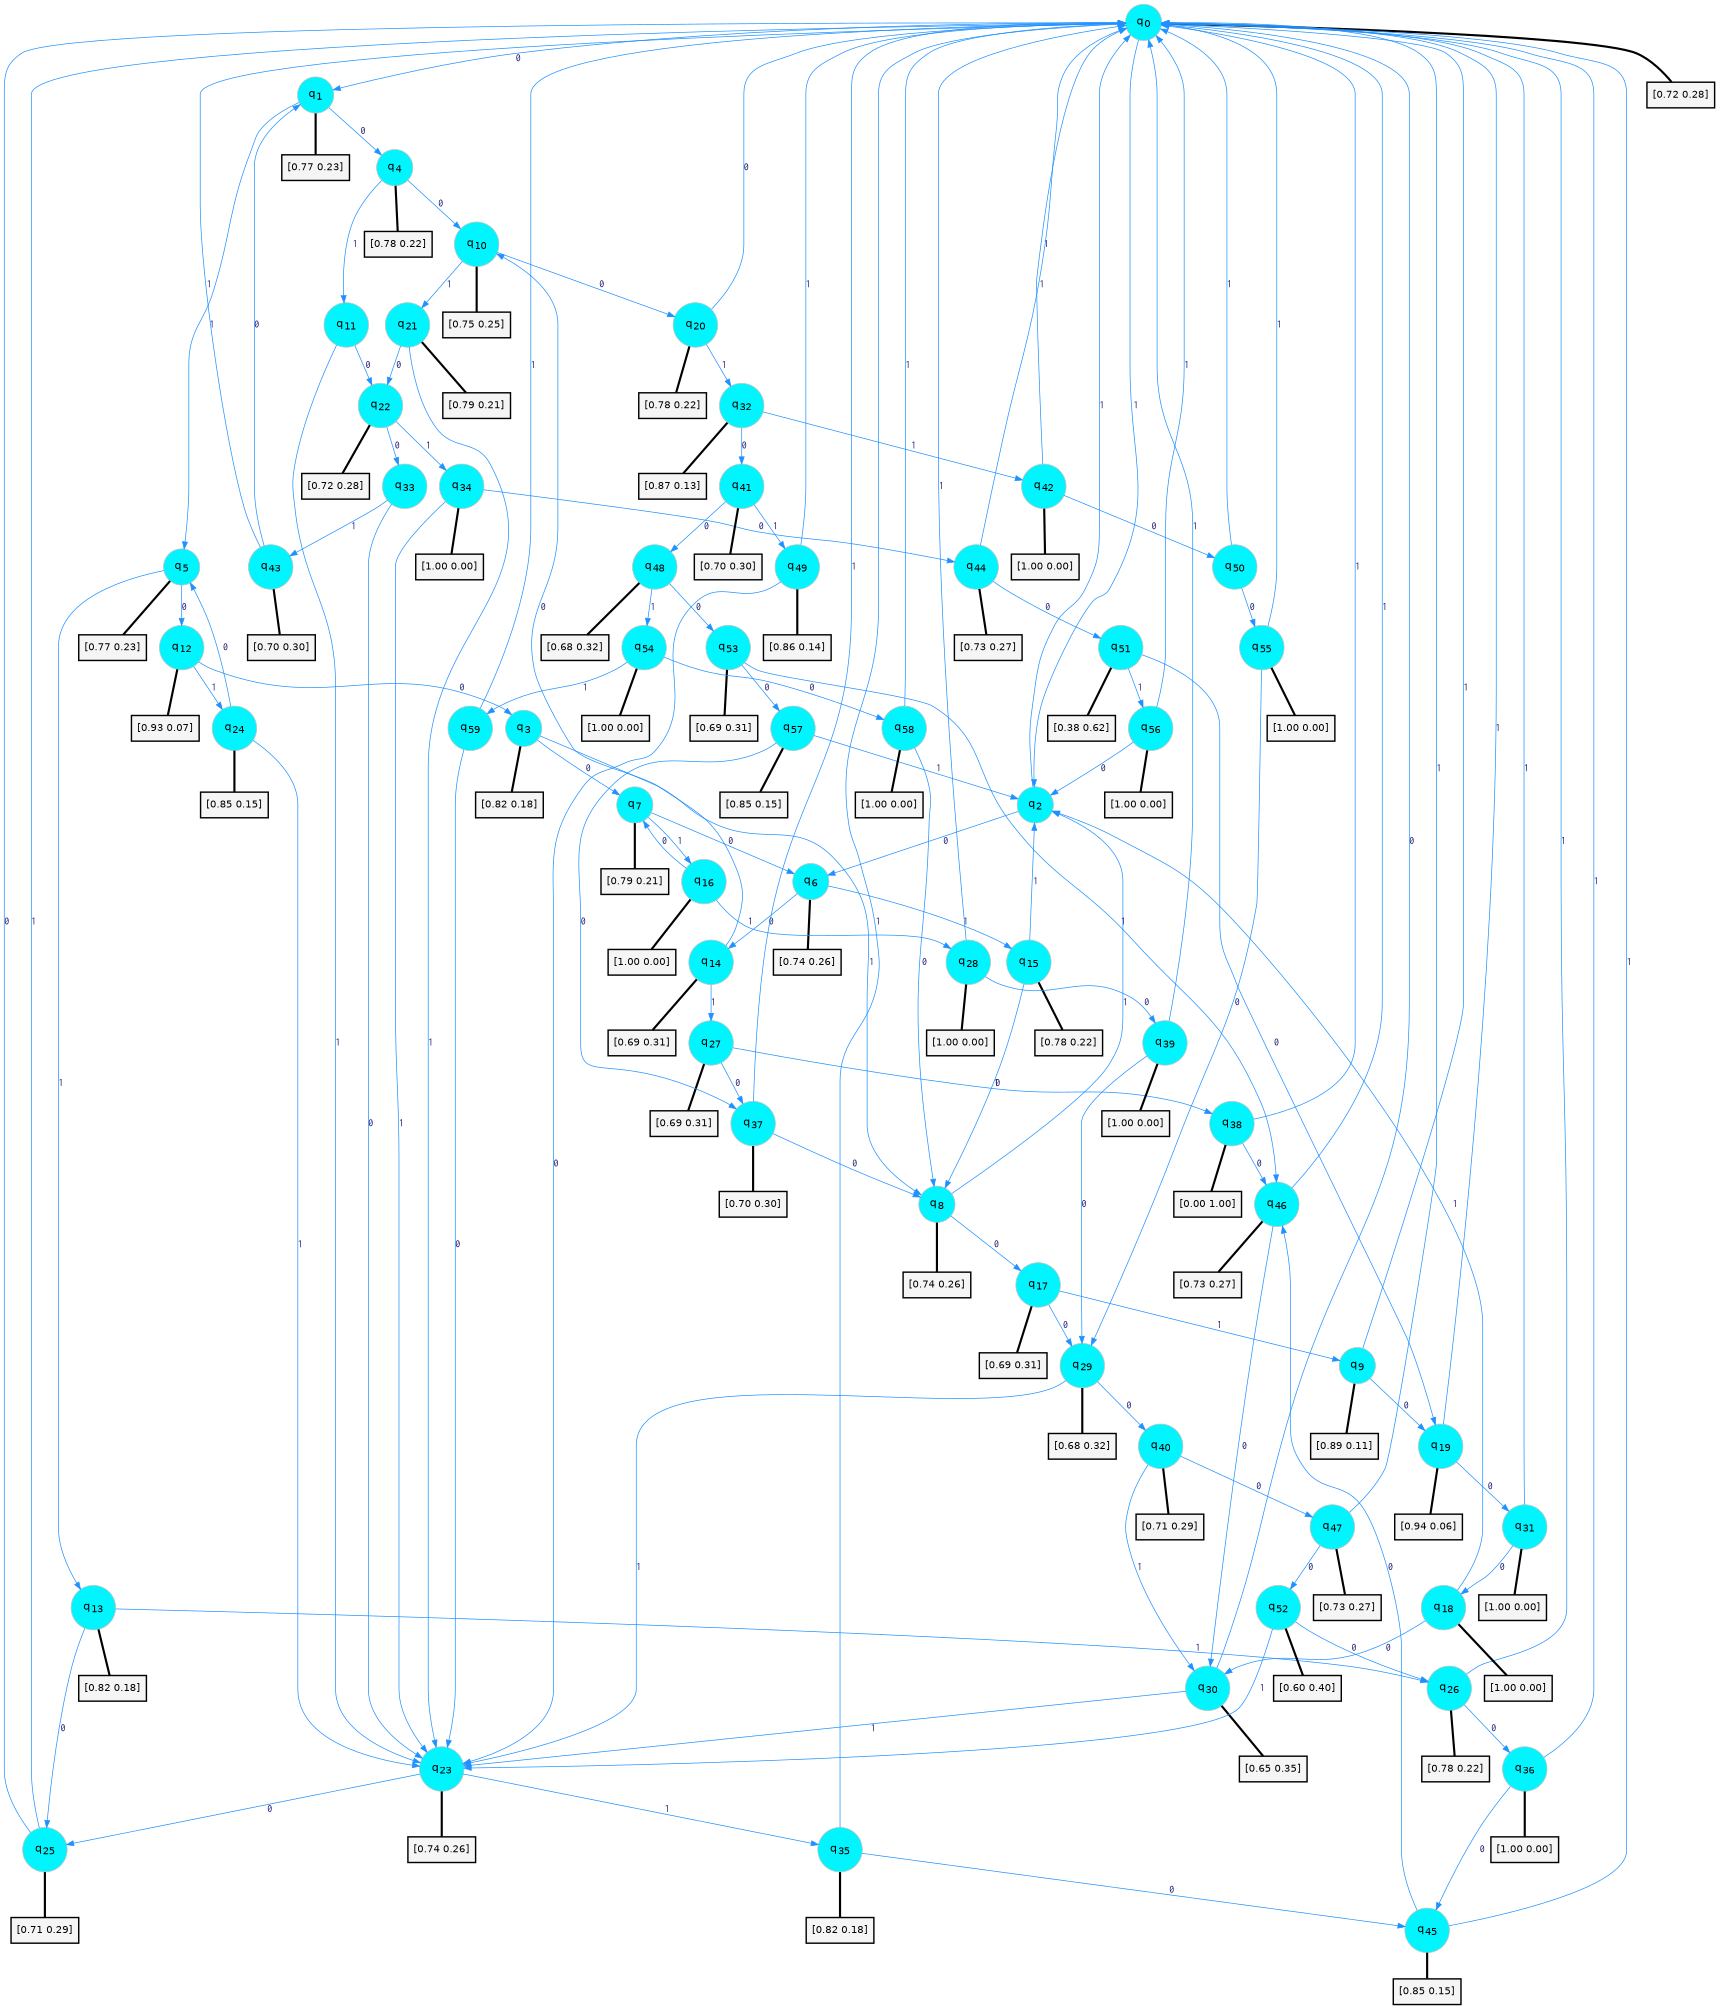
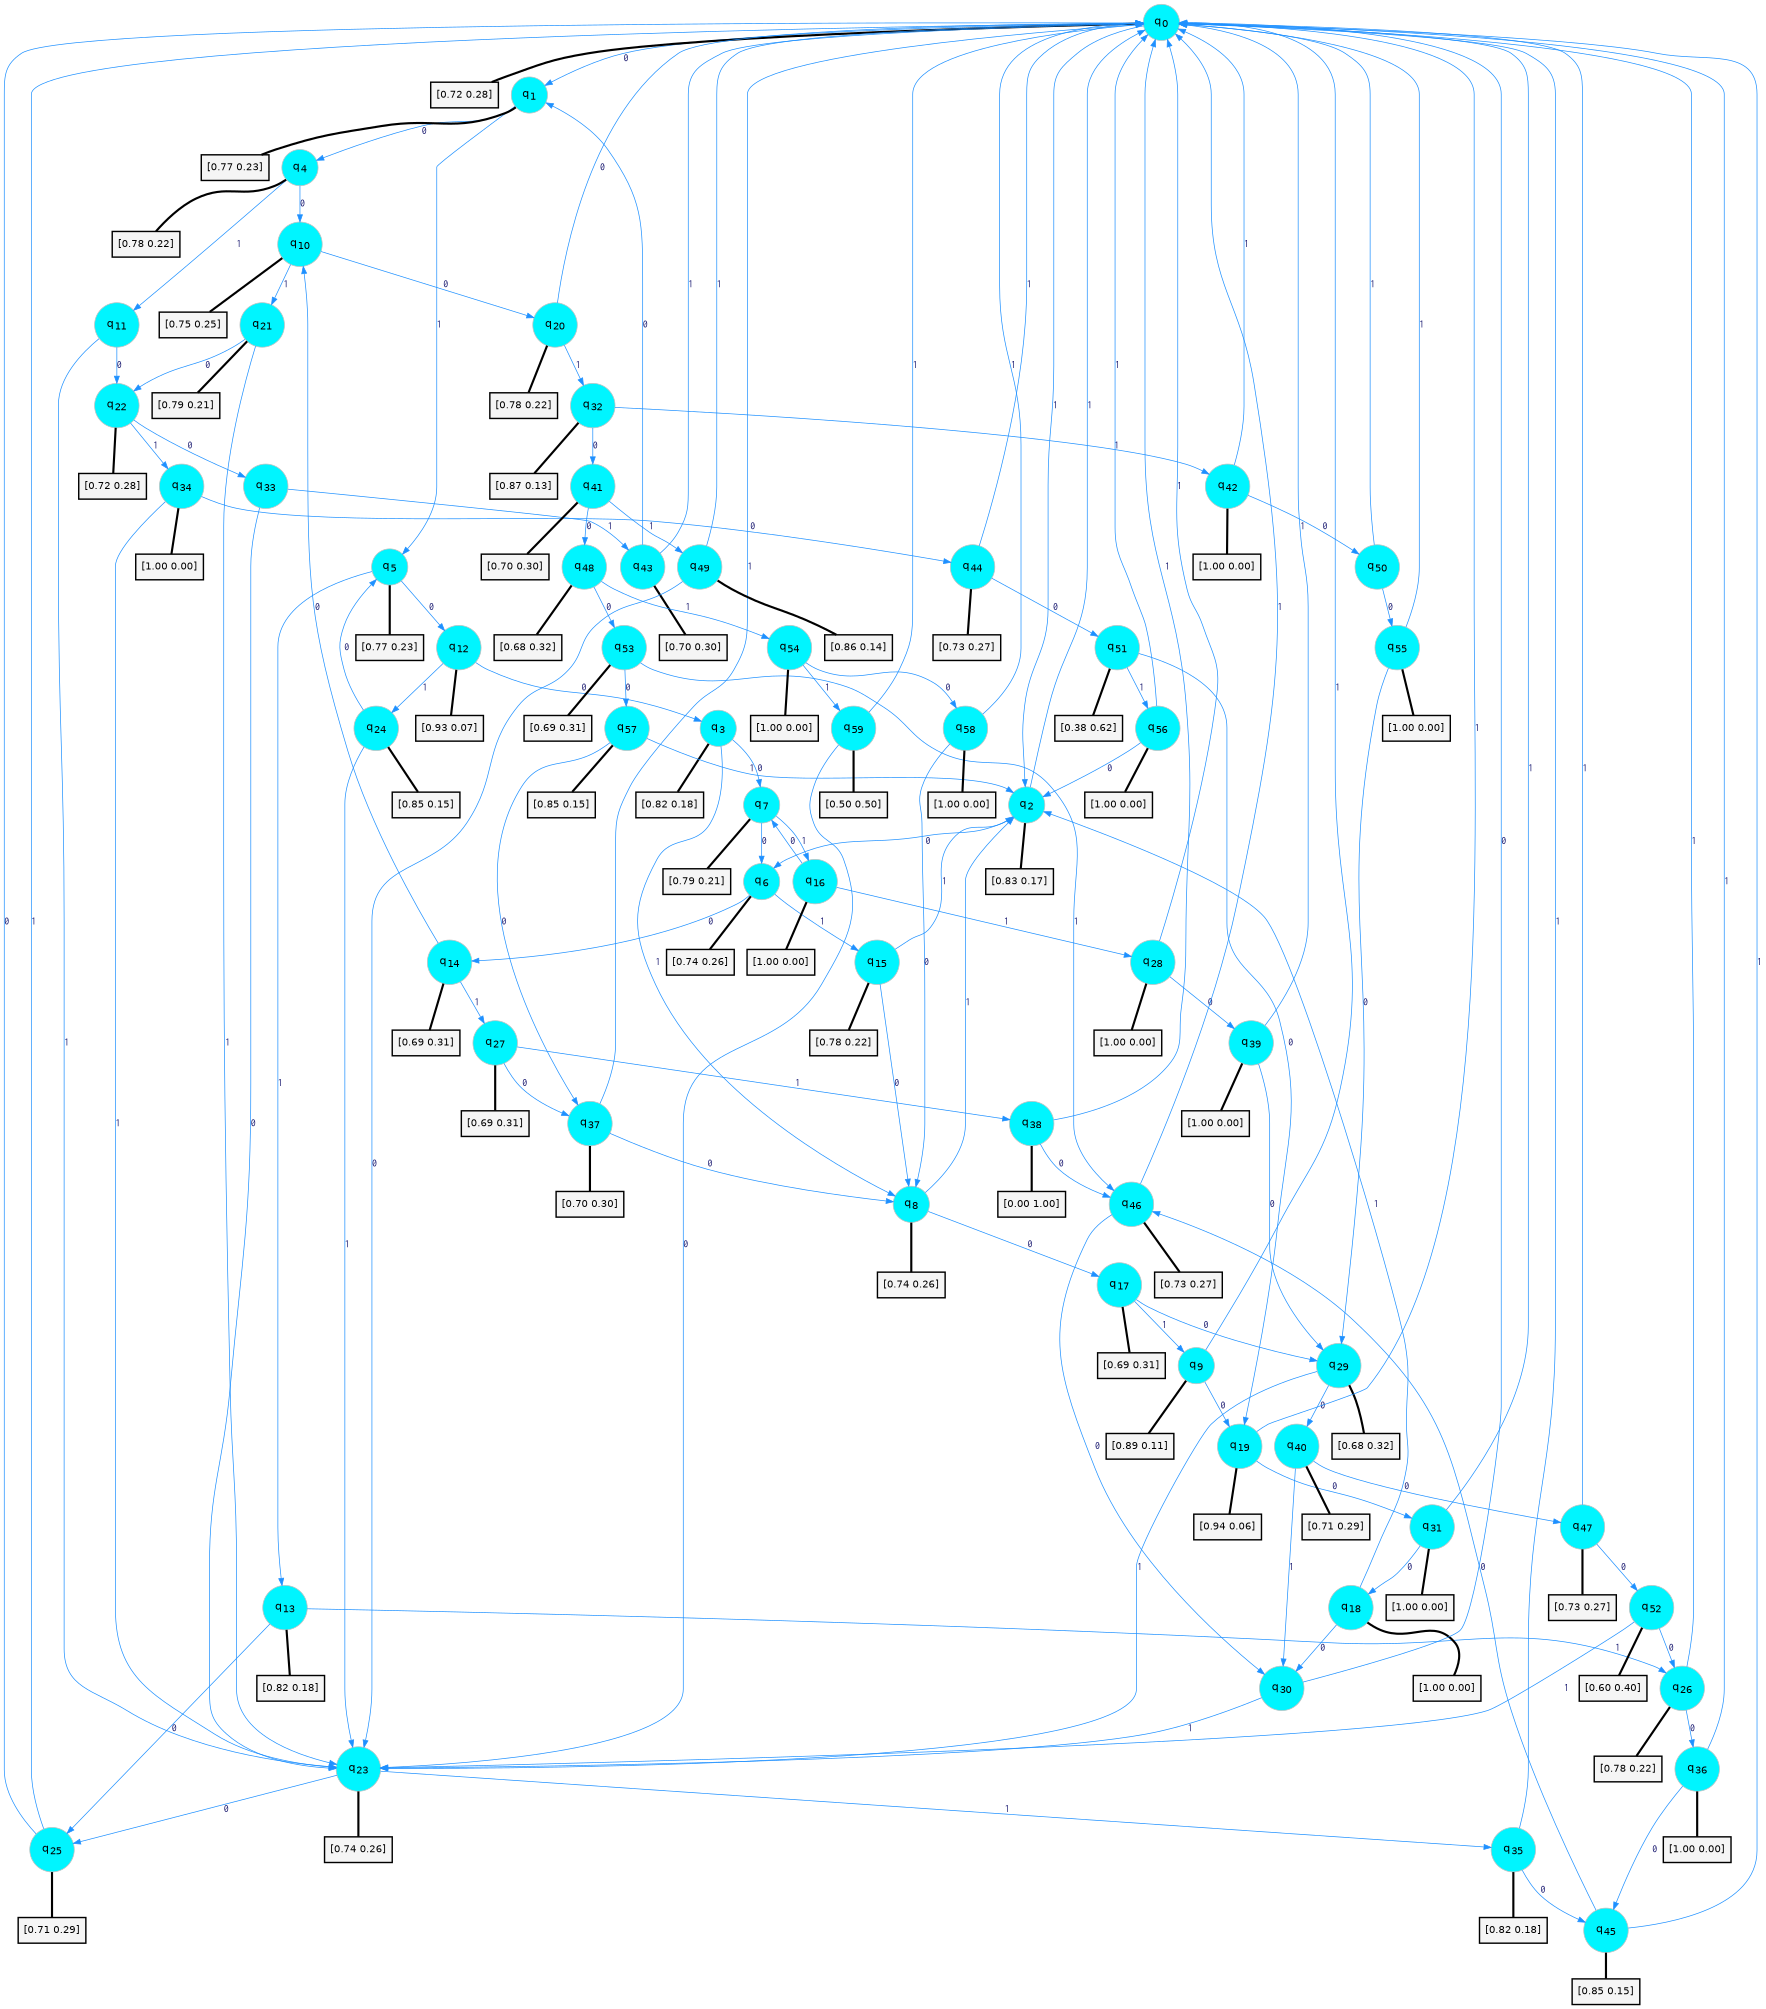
node "[0.50 0.50]": added
node "[0.83 0.17]": added
node "[0.65 0.35]": removed
